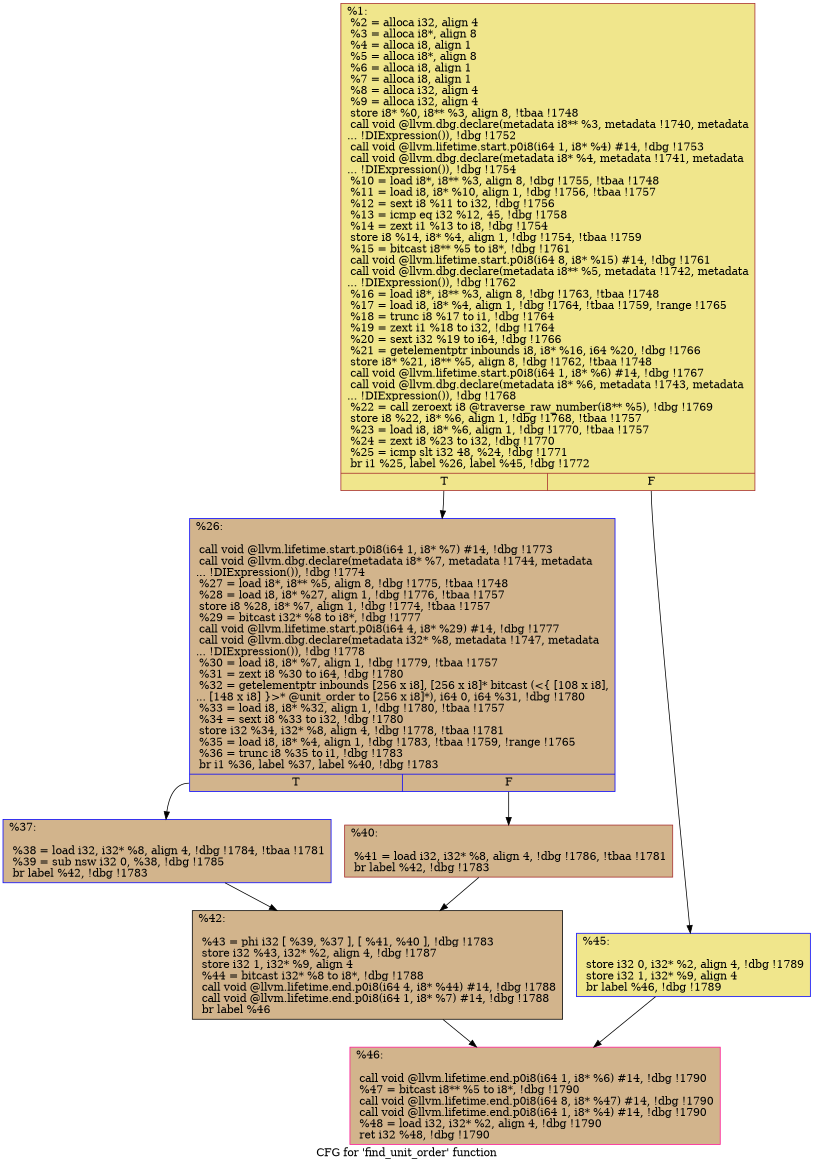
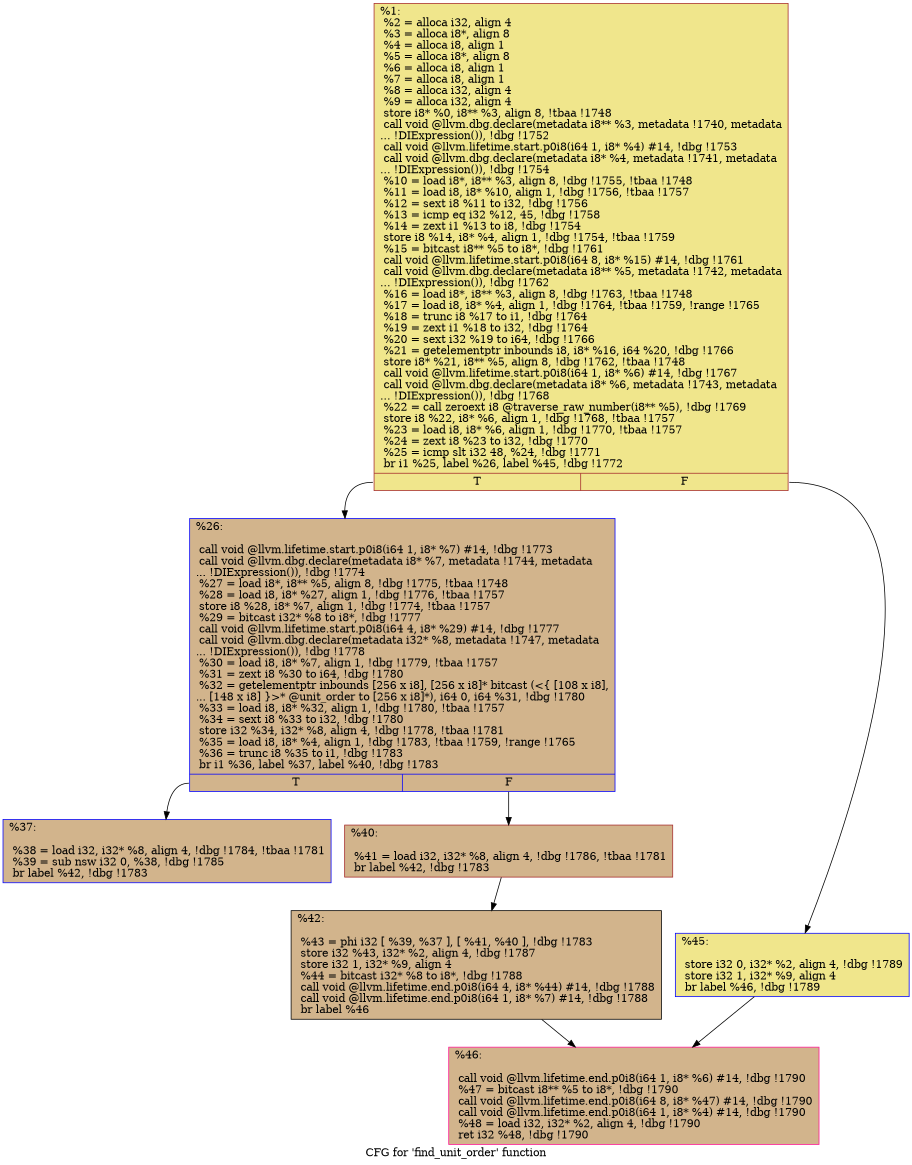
edge "%37:" -> "%42:": removed
